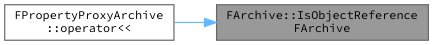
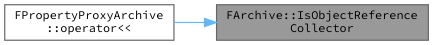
node "FArchive::IsObjectReference FArchive": label "FArchive::IsObjectReference FArchive" -> "FArchive::IsObjectReference Collector"
